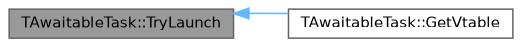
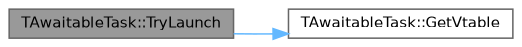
edge "TAwaitableTask::GetVtable" -> "TAwaitableTask::TryLaunch": reversed
